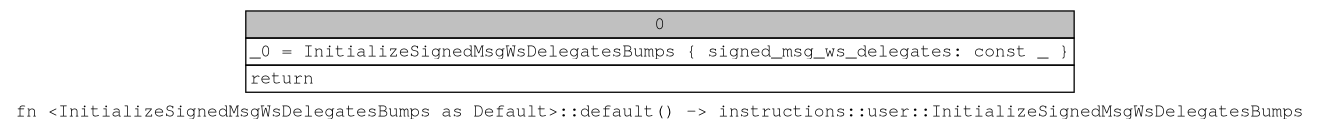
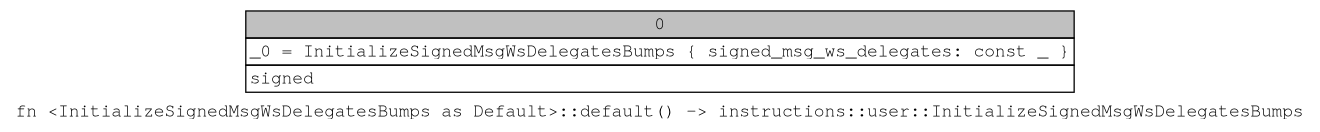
node "0": text "return" -> "signed"
